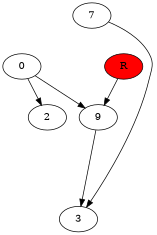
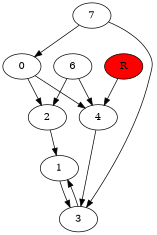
edge "7" -> "0": added
node "6": added
node "9": label "9" -> "4"
node "1": added
